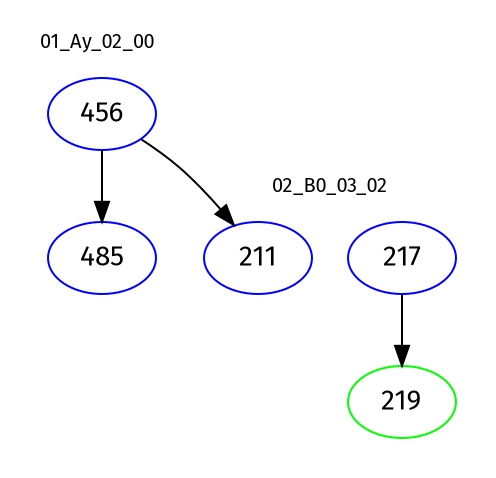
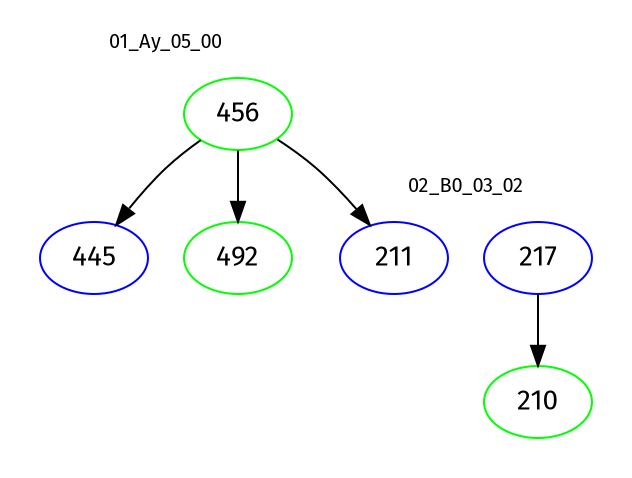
cluster "01_Ay_02_00": label "01_Ay_02_00" -> "01_Ay_05_00"
node "456": color blue -> green
node "485": label "485" -> "445"
node "492": added
node "219": label "219" -> "210"
